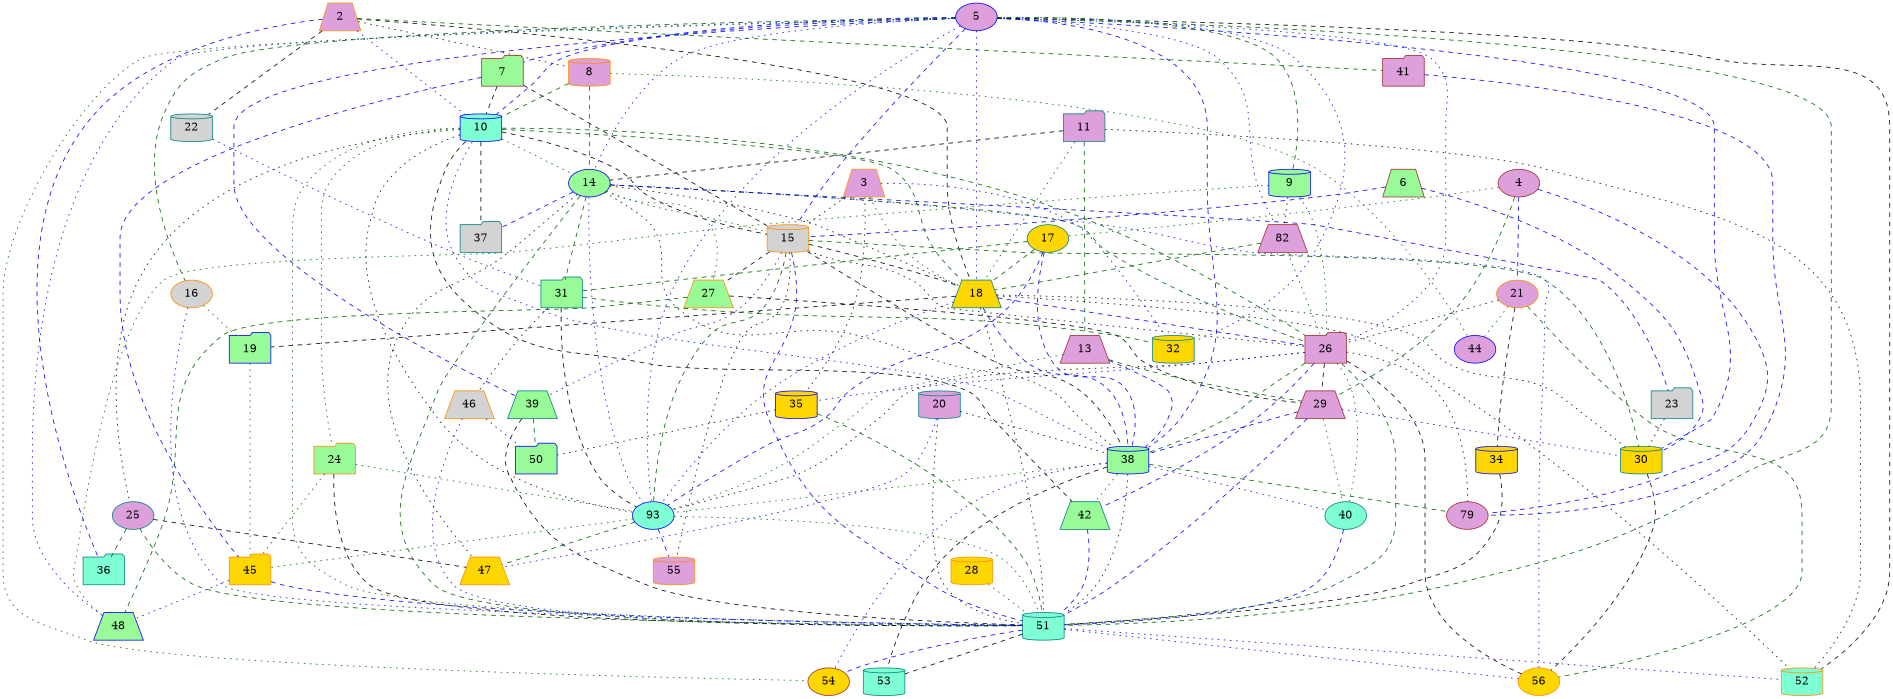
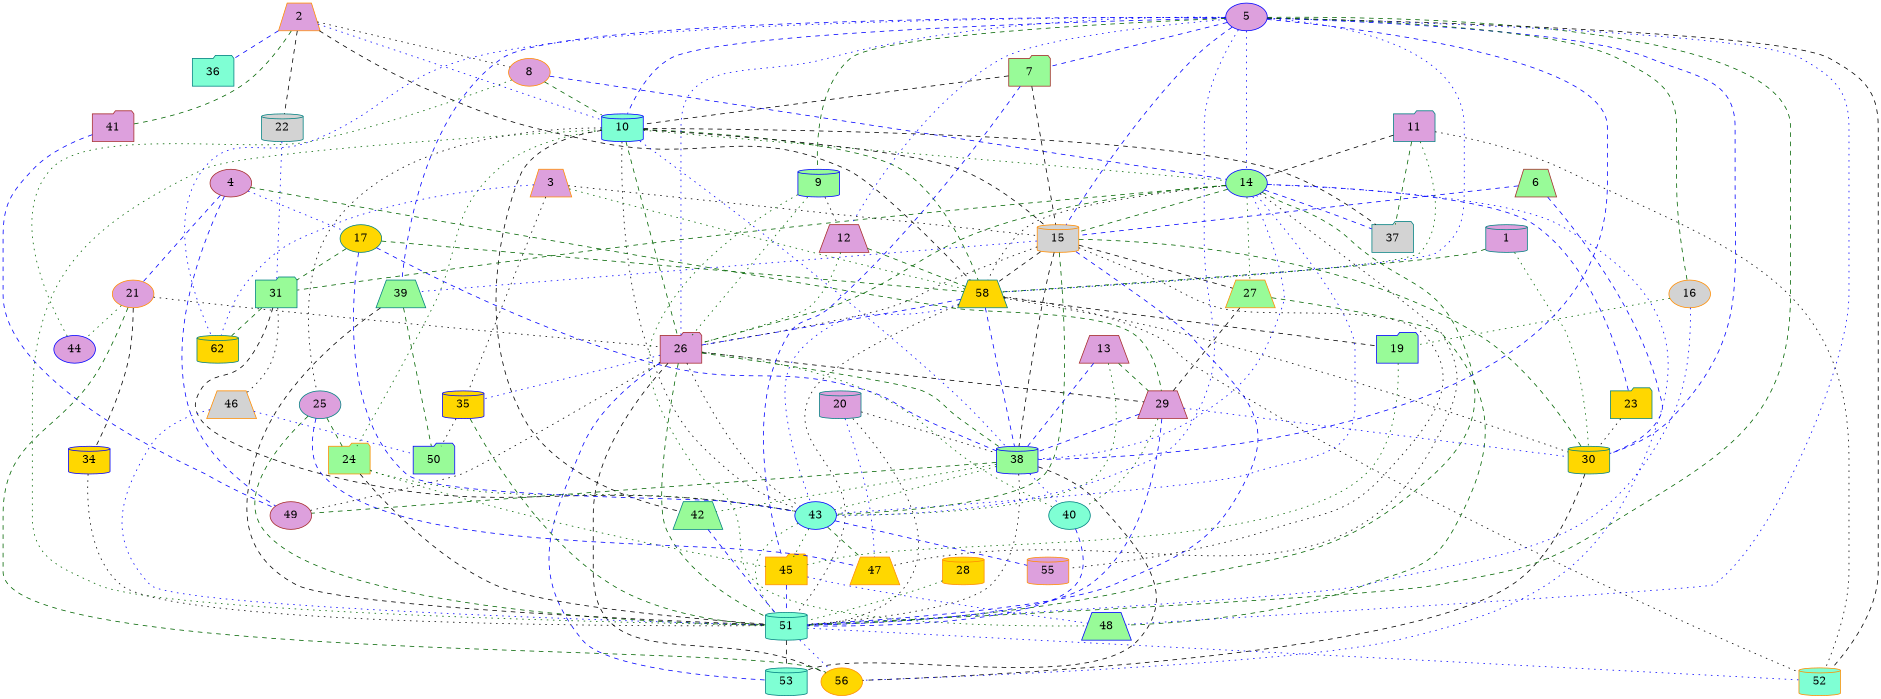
node "8": shape cylinder -> ellipse
edge "8" -- "14": color darkgreen -> blue
edge "14" -- "15": style dotted -> dashed
edge "4" -- "17": color darkgreen -> blue
node "82": label "82" -> "12"
node "1": added
edge "11" -- "13": now "11" -- "37"
node "18": label "18" -> "58"
edge "14" -- "38": color black -> blue
node "32": label "32" -> "62"
node "23": fillcolor lightgrey -> gold
edge "26" -- "42": now "26" -- "53"
node "93": label "93" -> "43"
node "79": label "79" -> "49"
edge "25" -- "36": now "25" -- "24"
edge "25" -- "47": color black -> blue
edge "34" -- "51": style dashed -> dotted
node "54": removed
